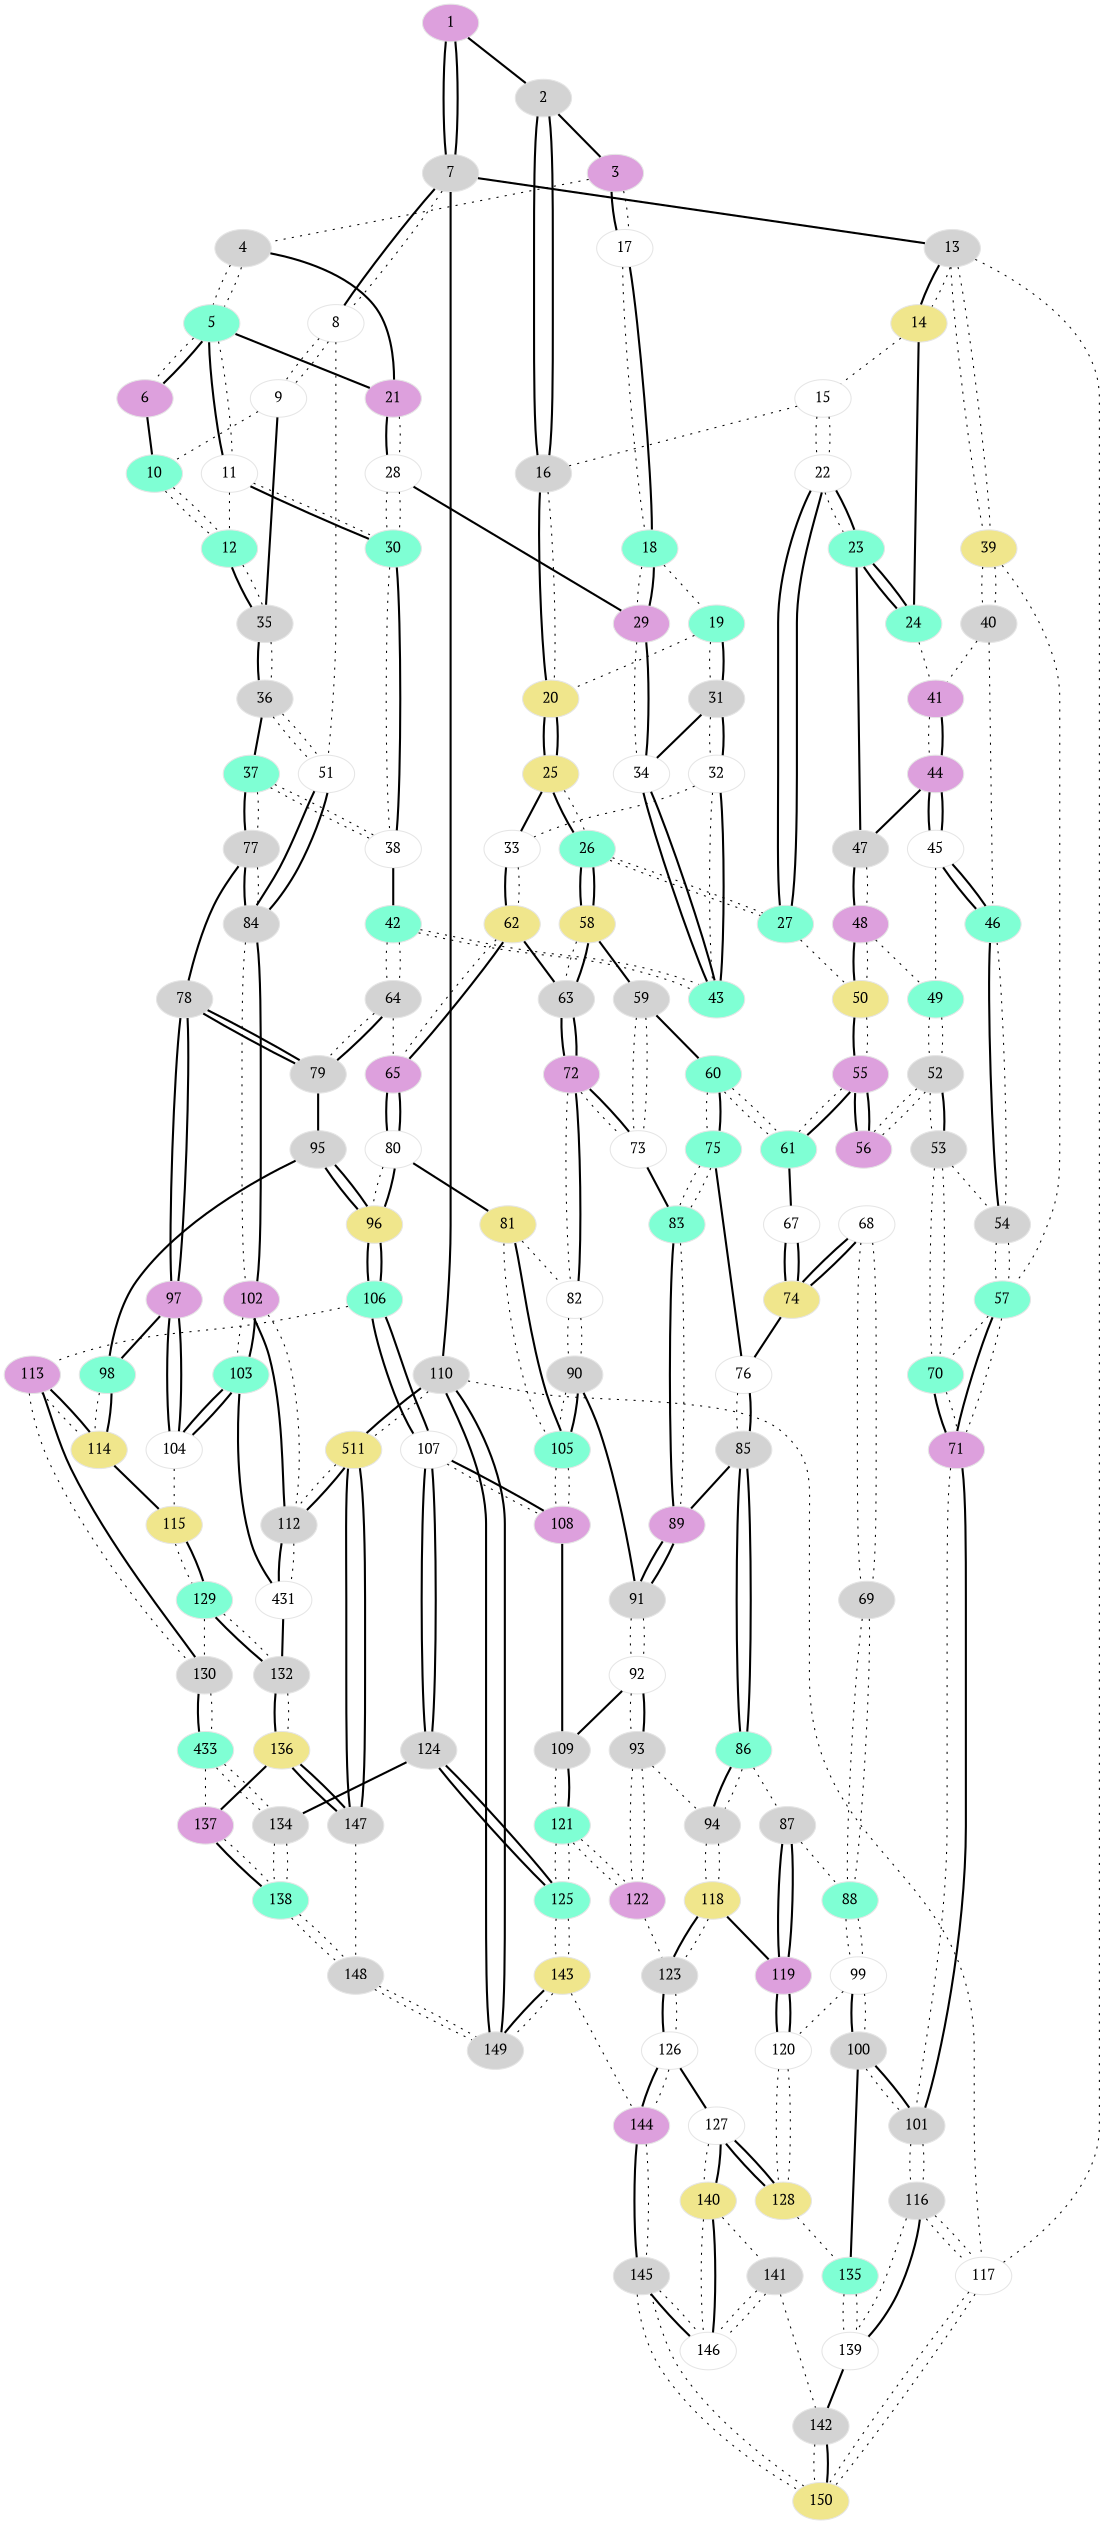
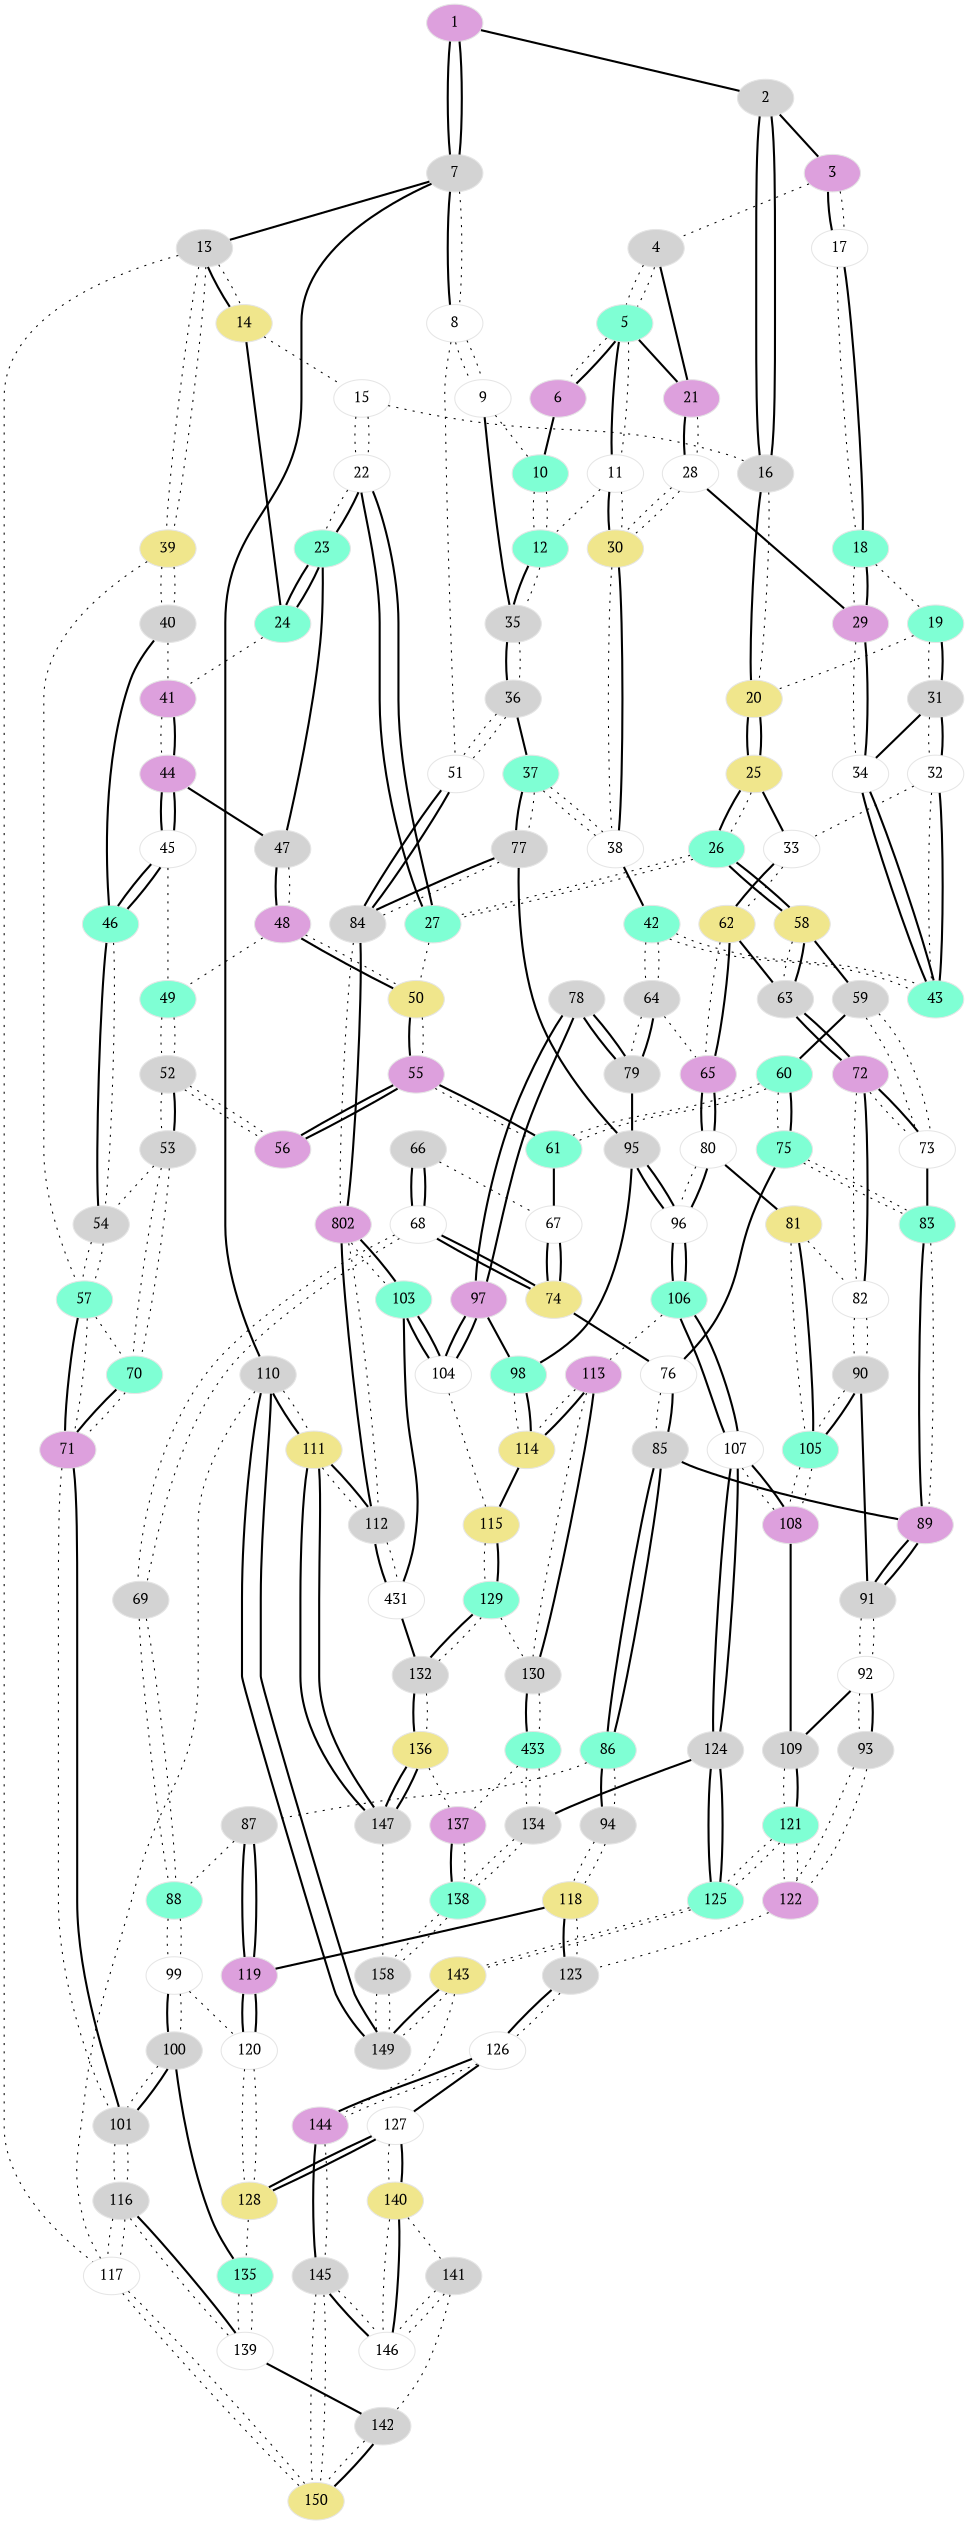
node "30": fillcolor aquamarine -> khaki
edge "40" -- "46": style dotted -> bold
edge "77" -- "78": now "77" -- "95"
node "66": added
node "96": fillcolor khaki -> white
node "102": label "102" -> "802"
node "511": label "511" -> "111"
edge "136" -- "137": style bold -> dotted
edge "93" -- "94": removed
node "148": label "148" -> "158"
